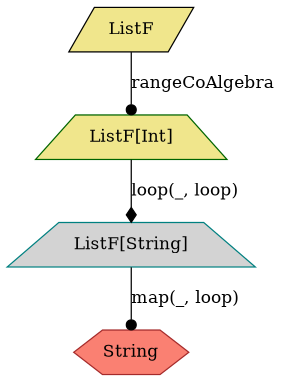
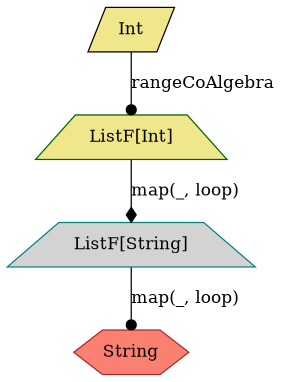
node "ListF": label "ListF" -> "Int"
edge "ListF[Int]" -> "ListF[String]": label "loop(_, loop)" -> "map(_, loop)"
